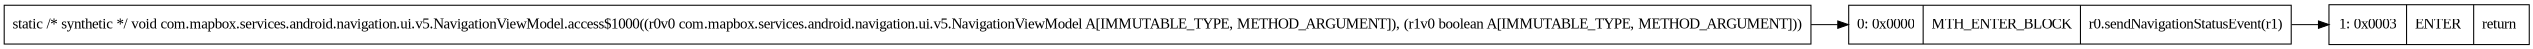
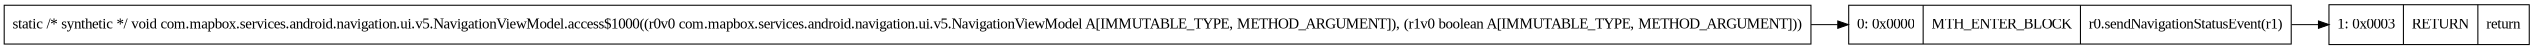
node "1: 0x0003": text "ENTER" -> "RETURN"
